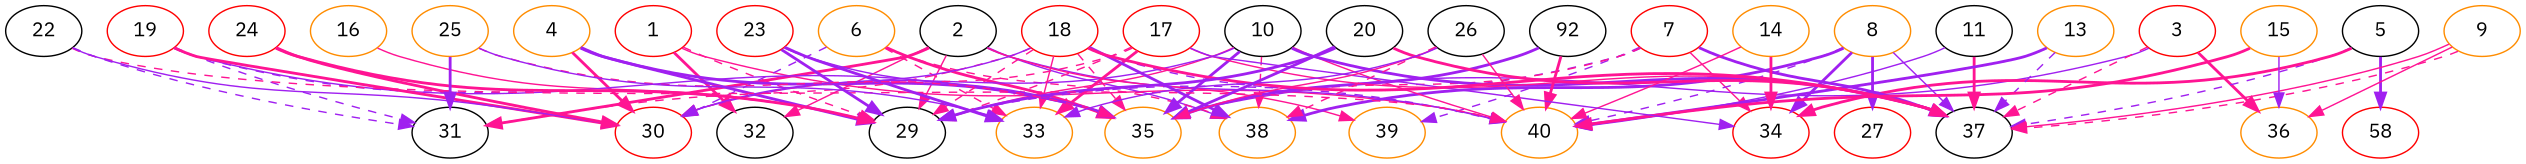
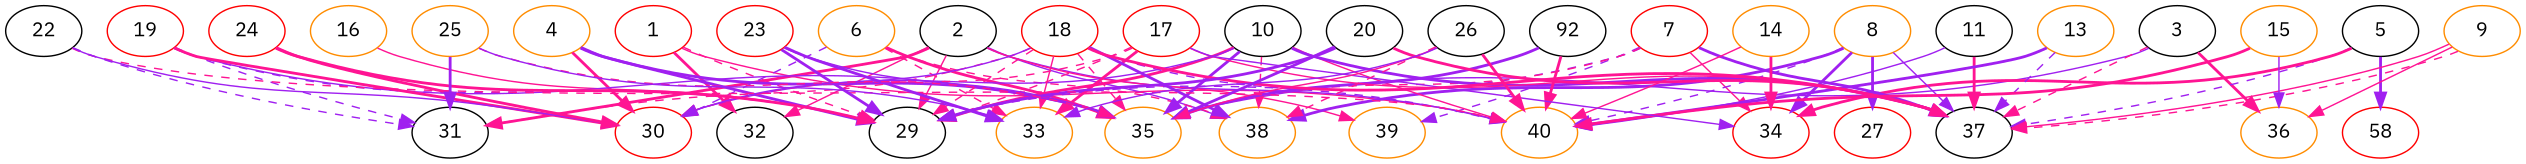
node "3": color red -> black
edge "26" -> "40": style solid -> bold
edge "10" -> "29": style solid -> bold
